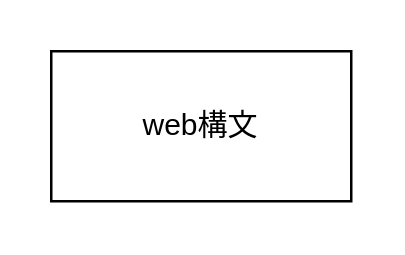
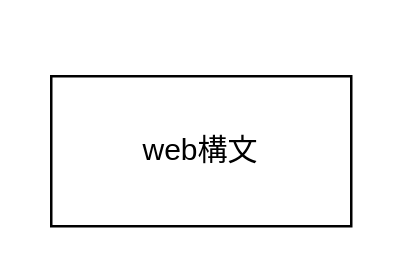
node "web構文": moved (201, 126) -> (201, 151)
